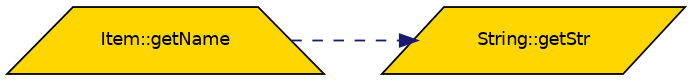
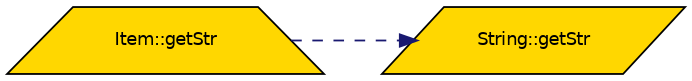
node "Item::getName": label "Item::getName" -> "Item::getStr"
